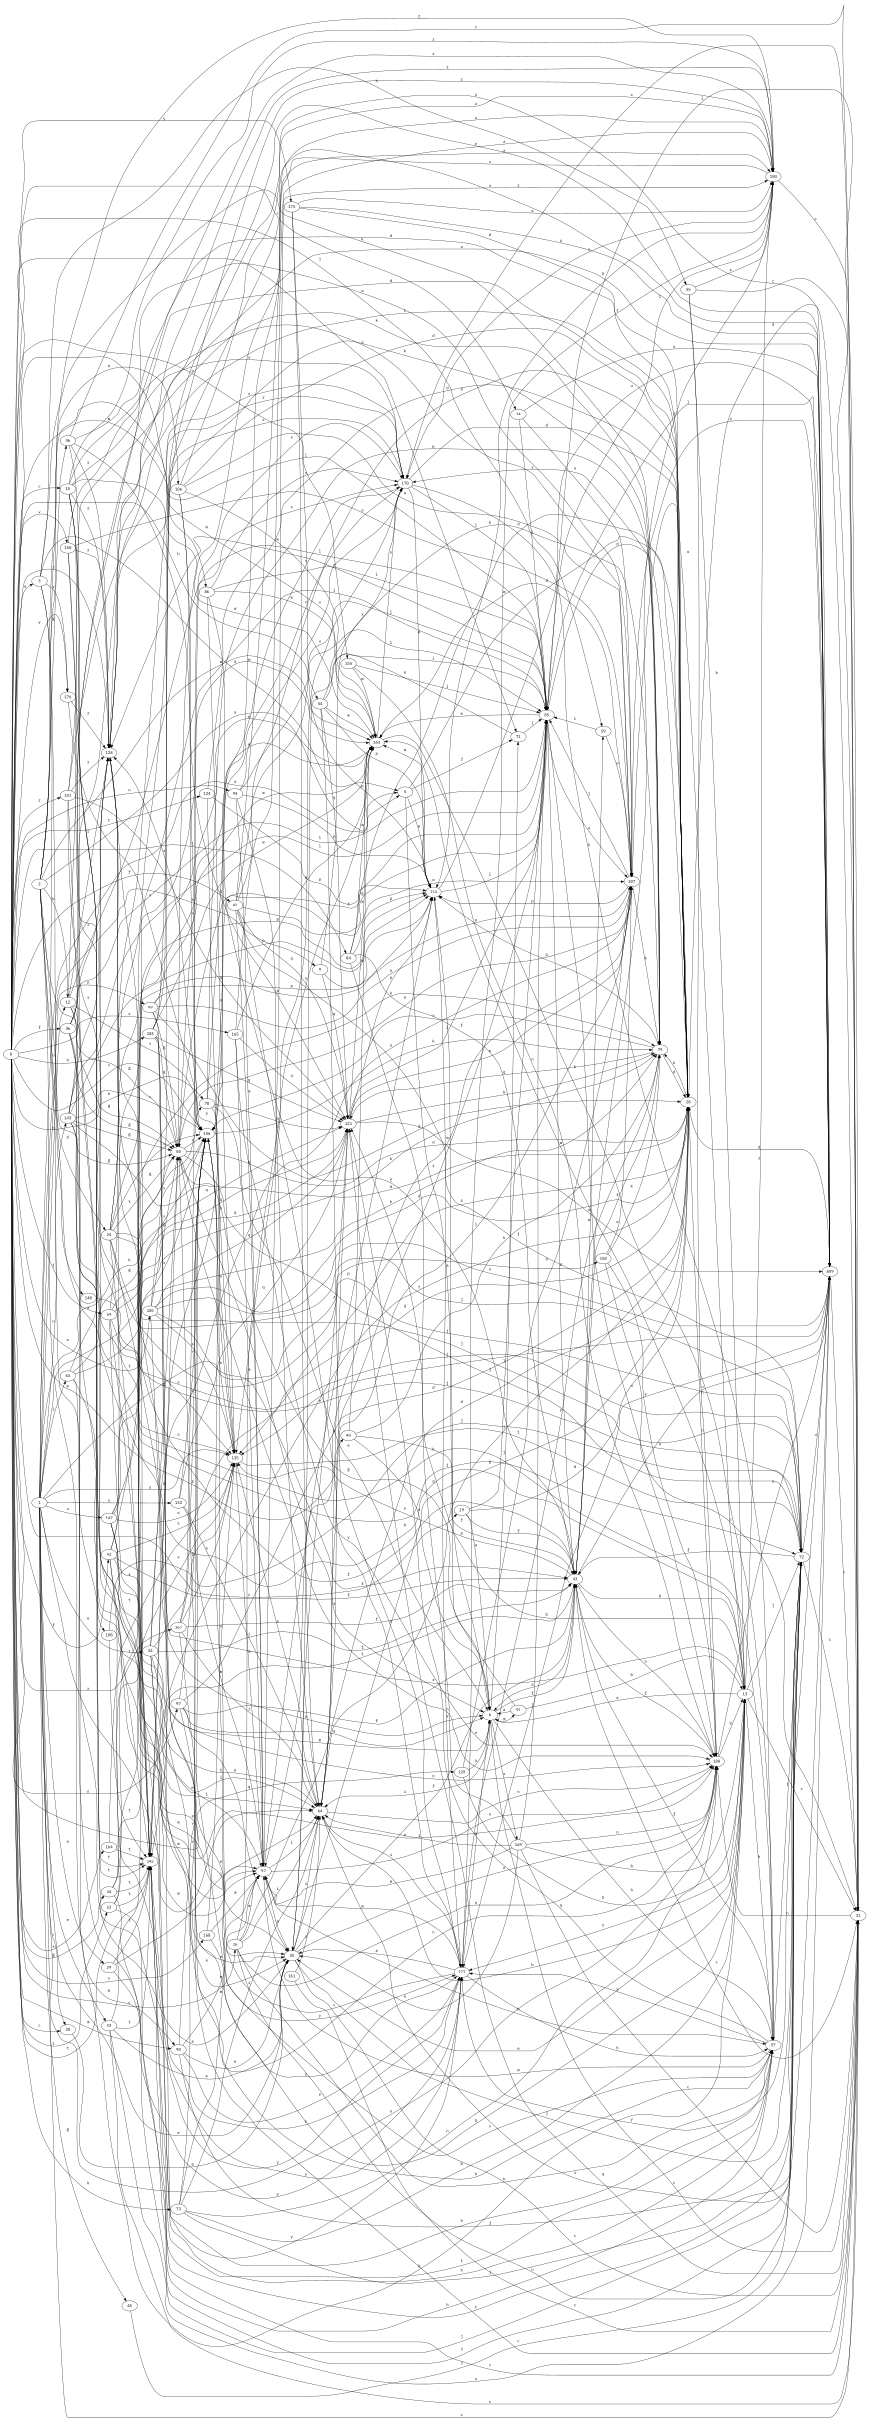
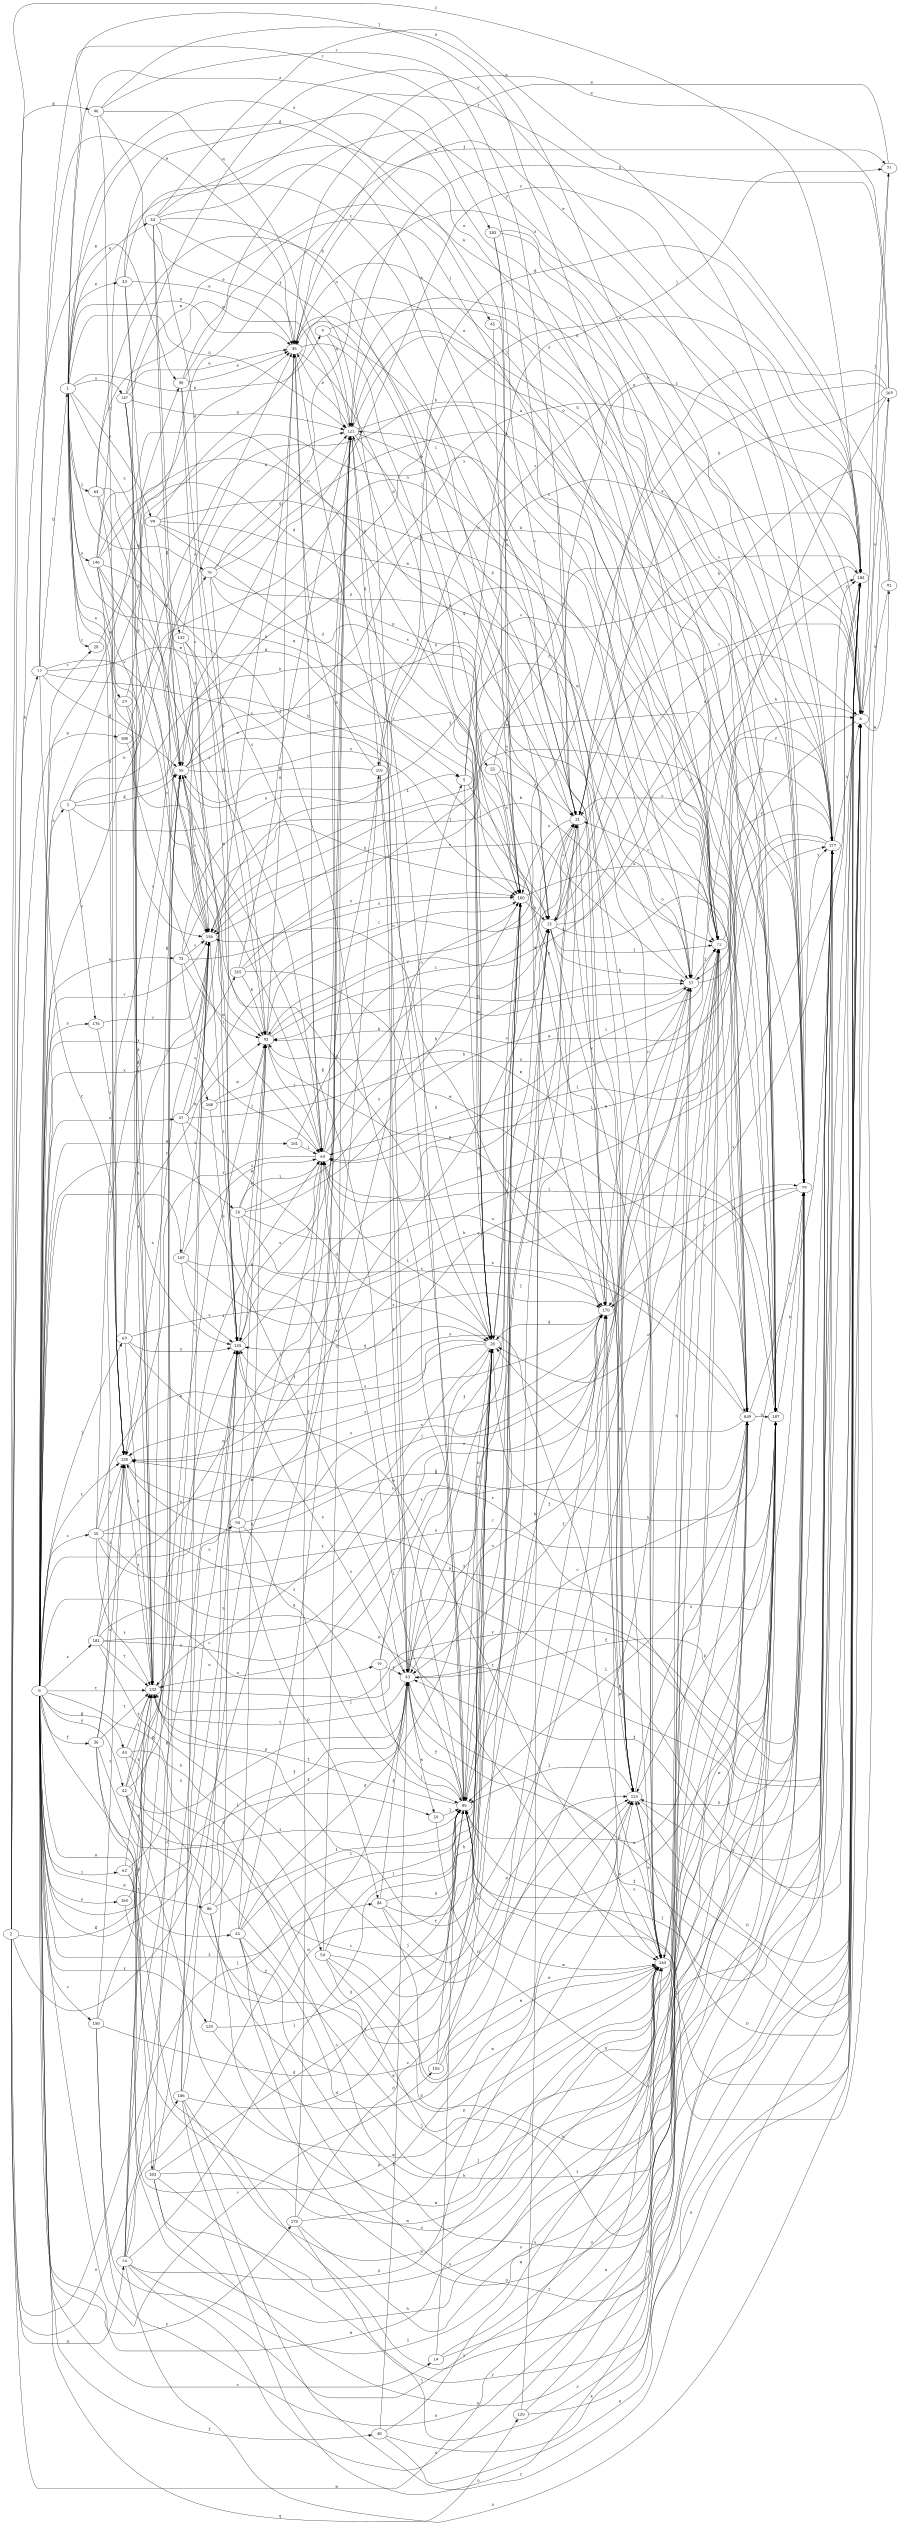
edge "78" -> "57": added, label "h"
edge "94" -> "114": now "94" -> "84"
node "143": label "143" -> "146"
edge "1" -> "12": reversed
edge "105" -> "121": reversed
edge "0" -> "161": added, label "w"
node "148": removed
edge "167" -> "43": now "106" -> "43"
edge "181" -> "142": added, label "t"
edge "169" -> "100": now "45" -> "100"
